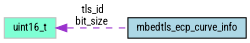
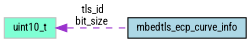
node "uint16_t": label "uint16_t" -> "uint10_t"
